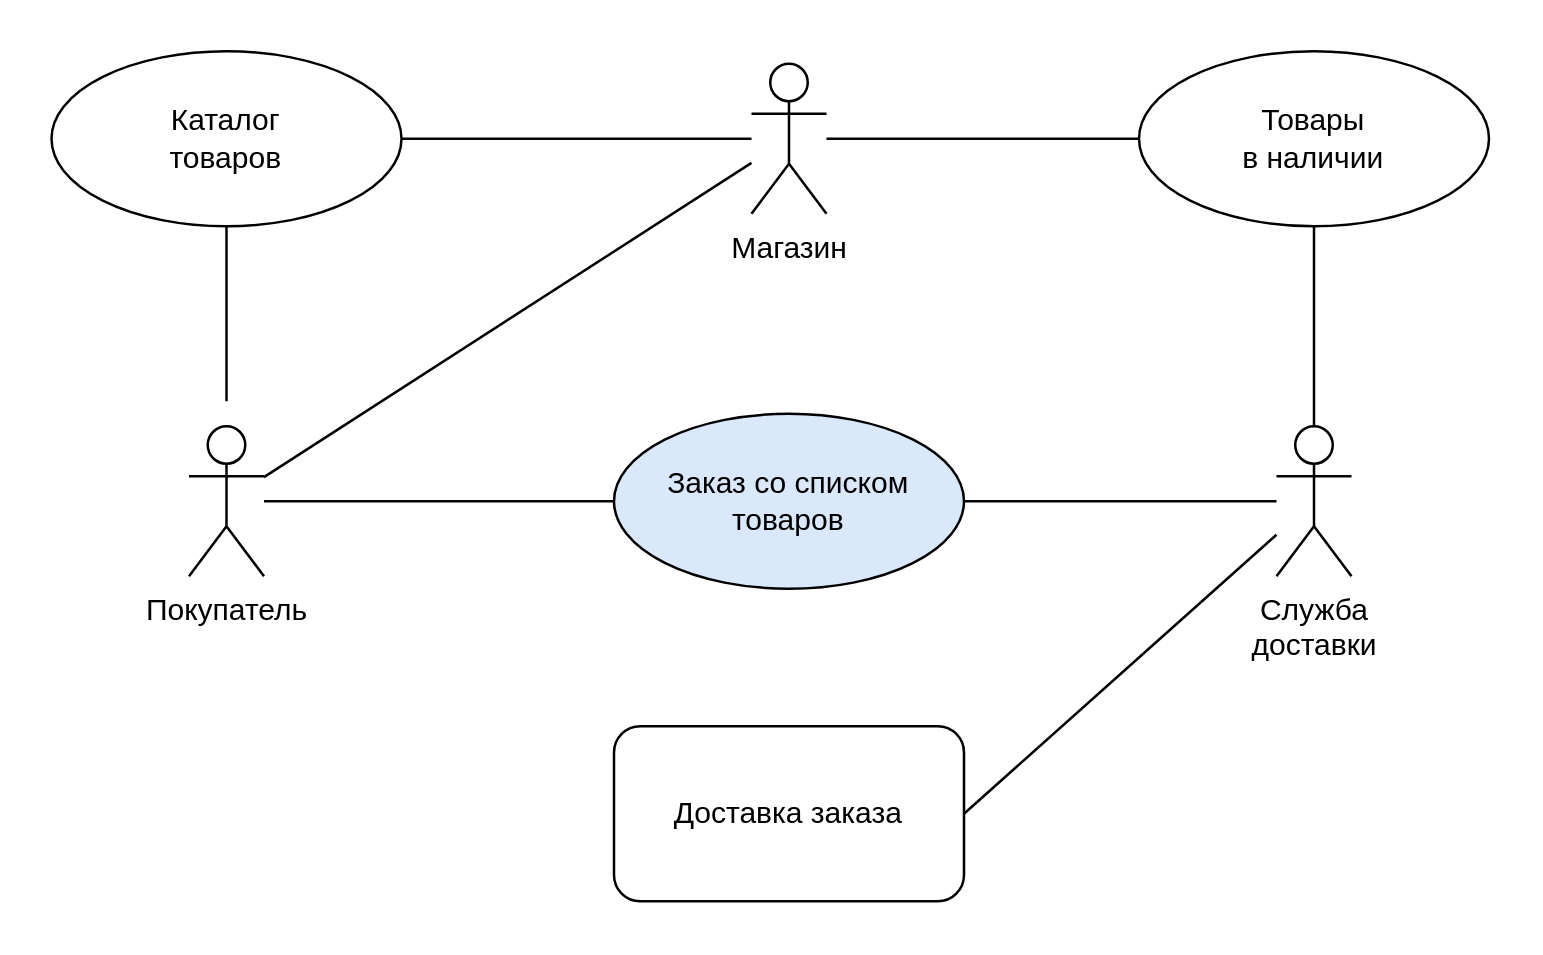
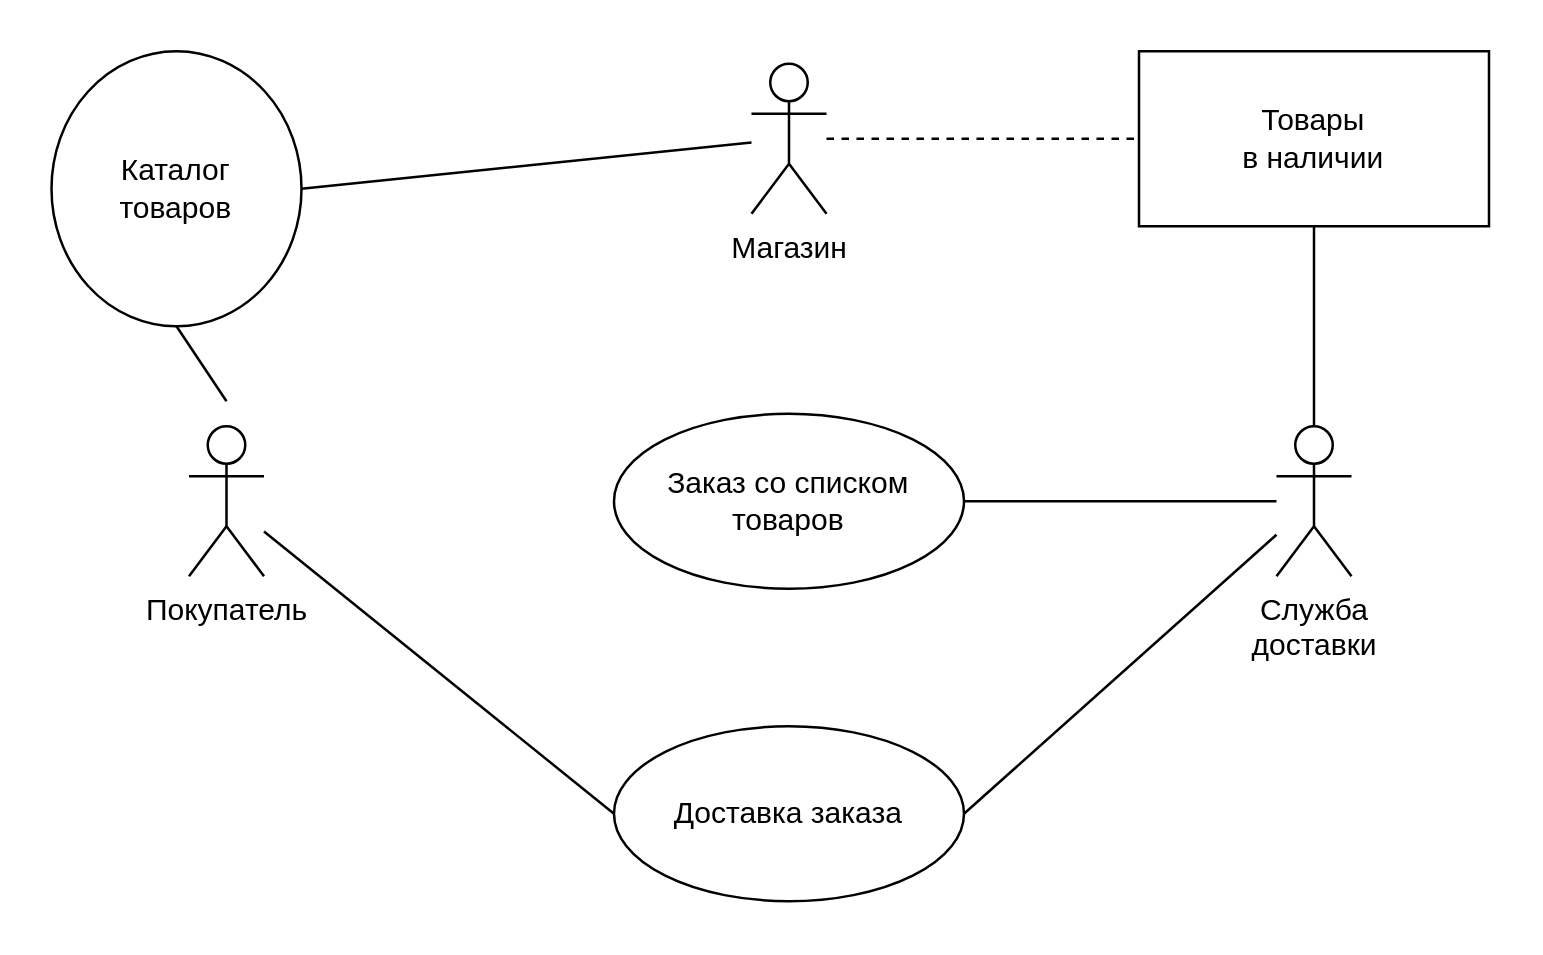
node "Каталог товаров": size 350x175 -> 250x275
edge "Магазин" -- "Товары в наличии": style solid -> dashed
node "Товары в наличии": shape ellipse -> rectangle
edge "Магазин" -- "Покупатель": now "Доставка заказа" -- "Покупатель"
edge "Покупатель" -- "Заказ со списком товаров": removed
node "Заказ со списком товаров": fillcolor #dae8fc -> #ffffff
node "Доставка заказа": shape rounded rectangle -> ellipse
